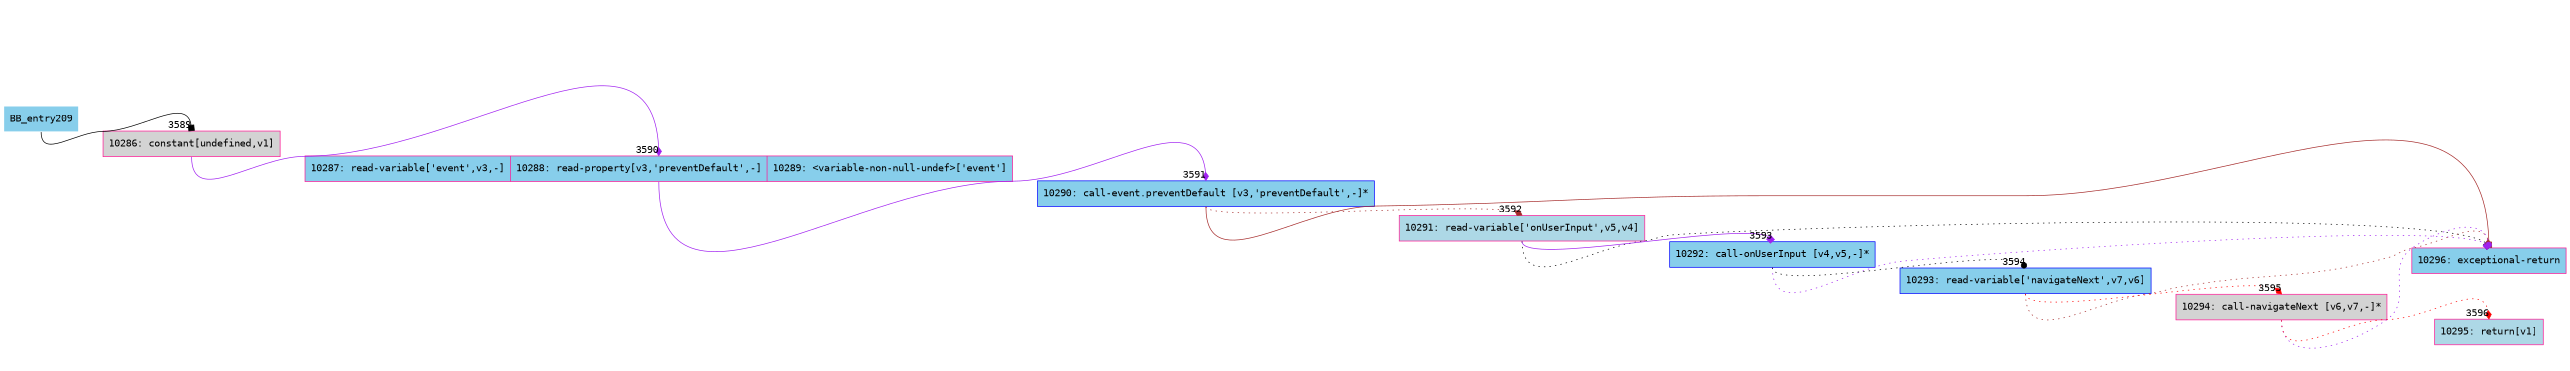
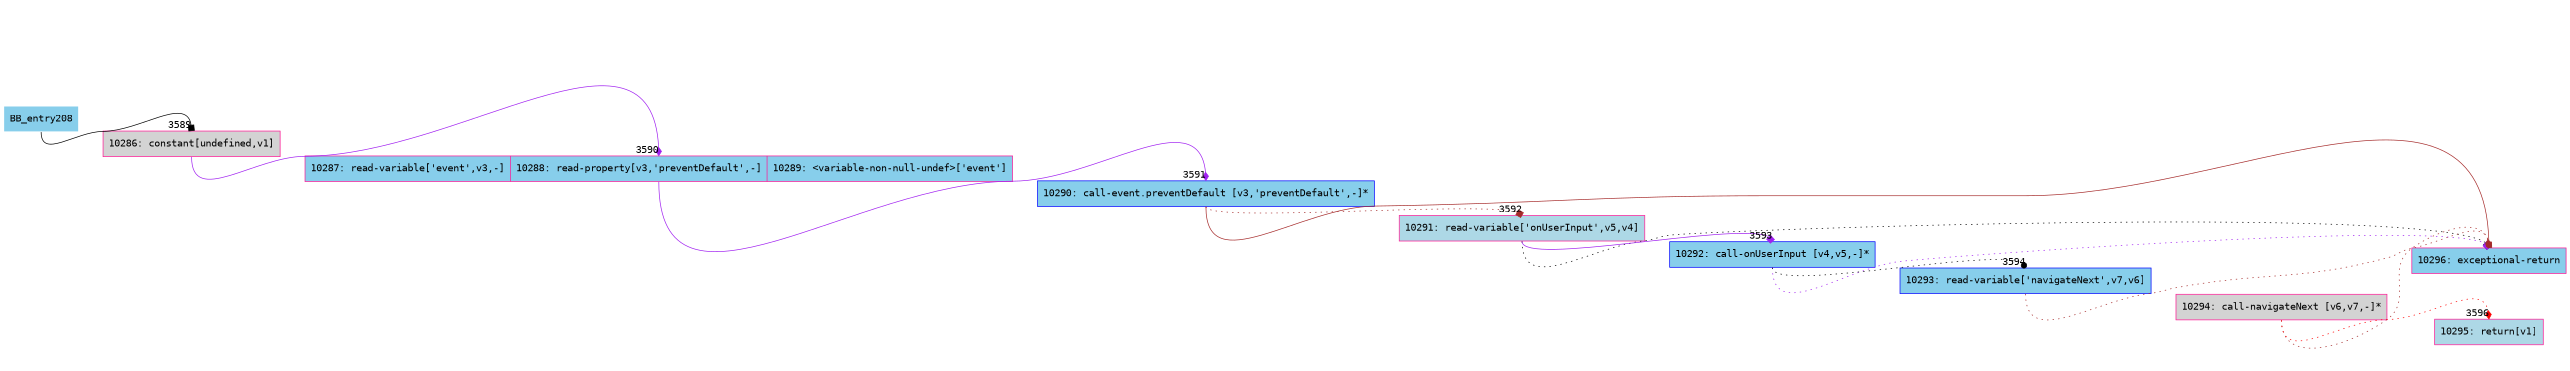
node "BB_entry209": label "BB_entry209" -> "BB_entry208"
edge "10290: call-event.preventDefault [v3,'preventDefault',-]*" -> "10291: read-variable['onUserInput',v5,v4]": arrowhead diamond -> box
edge "10293: read-variable['navigateNext',v7,v6]" -> "10294: call-navigateNext [v6,v7,-]*": removed
edge "10294: call-navigateNext [v6,v7,-]*" -> "10296: exceptional-return": color purple -> brown
